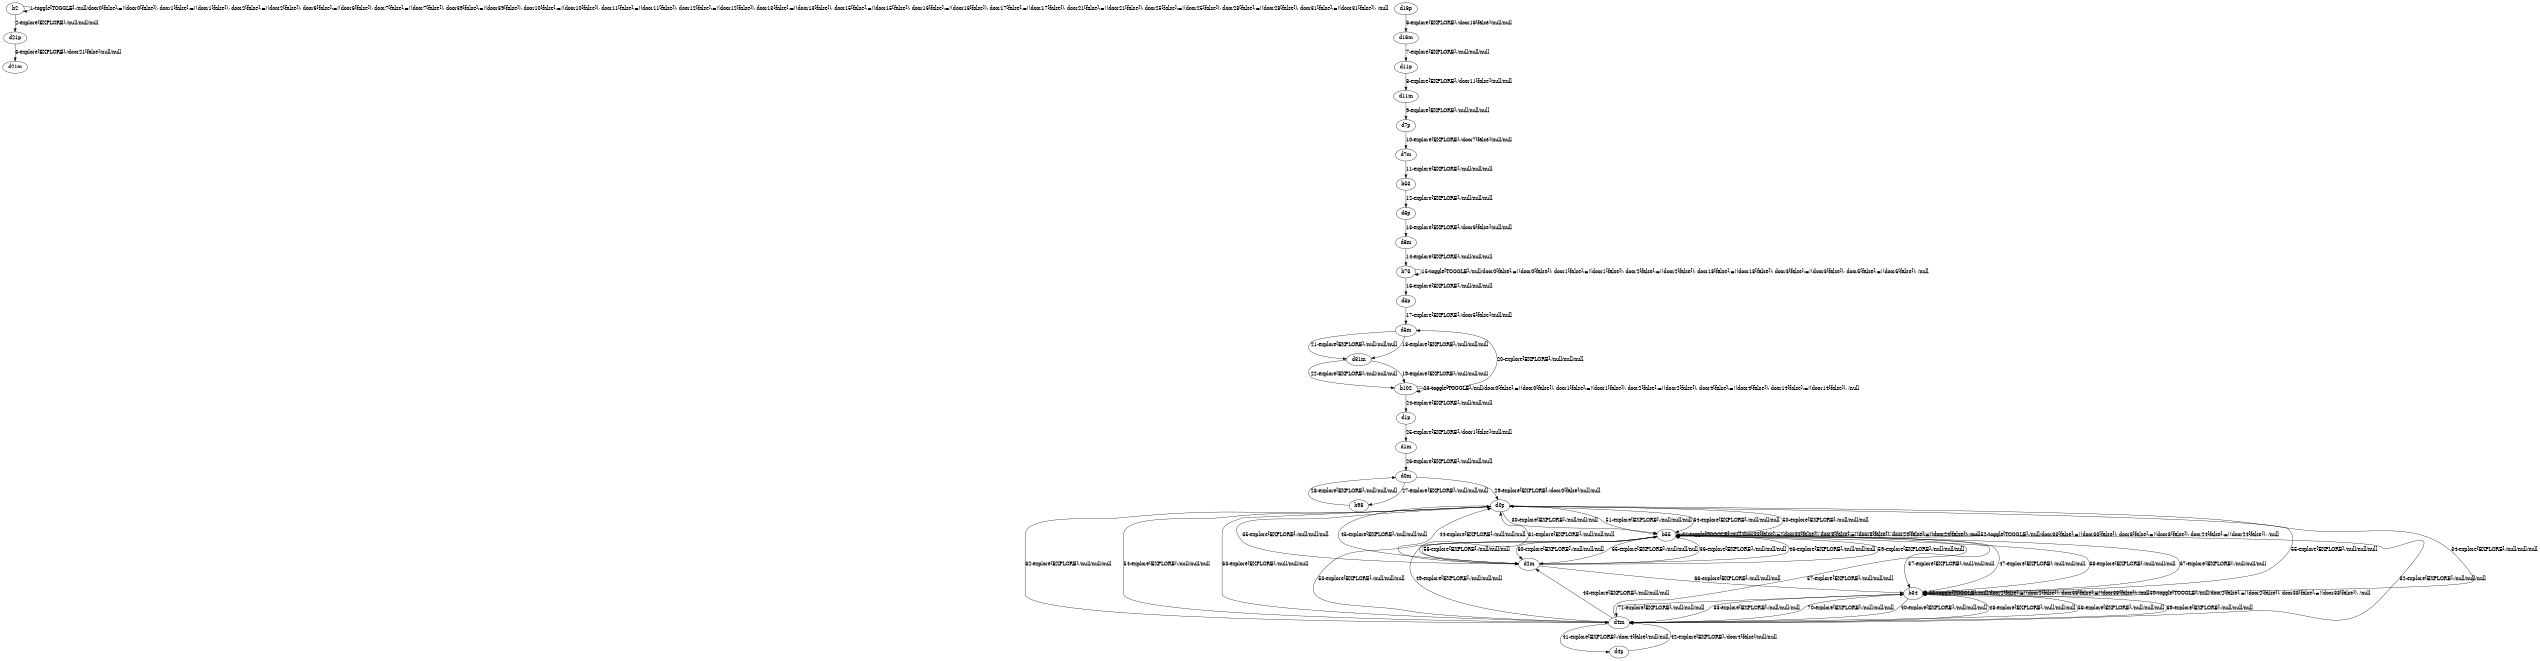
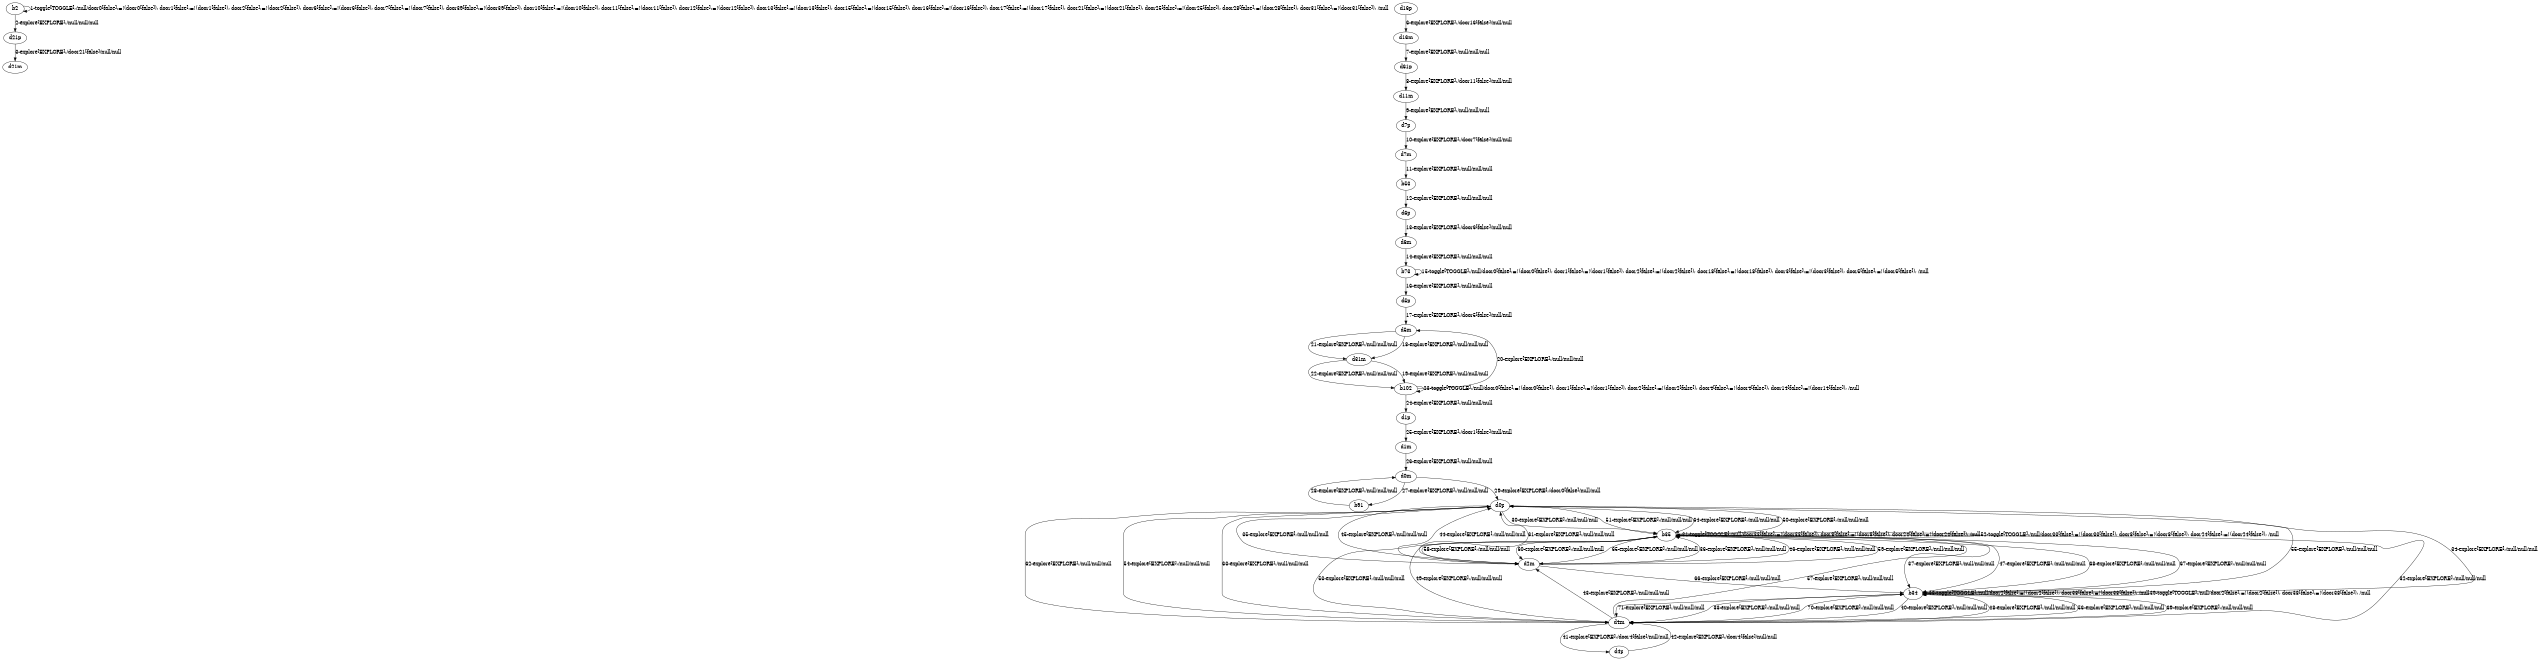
node "d11p": label "d11p" -> "d61p"
node "b98": label "b98" -> "b91"
node "b55": label "b55" -> "b35"
